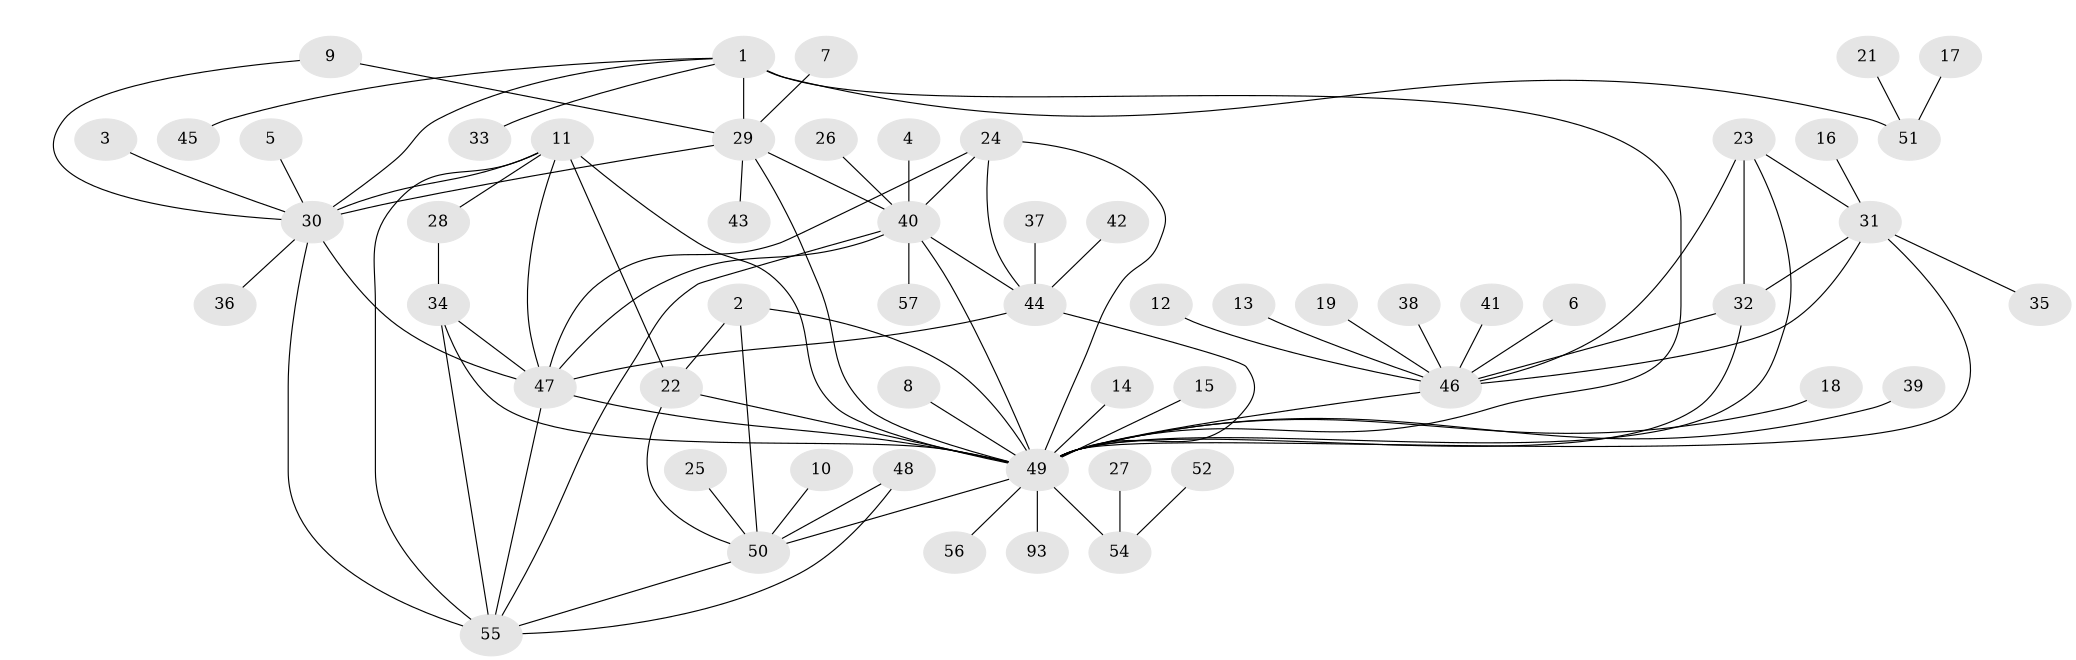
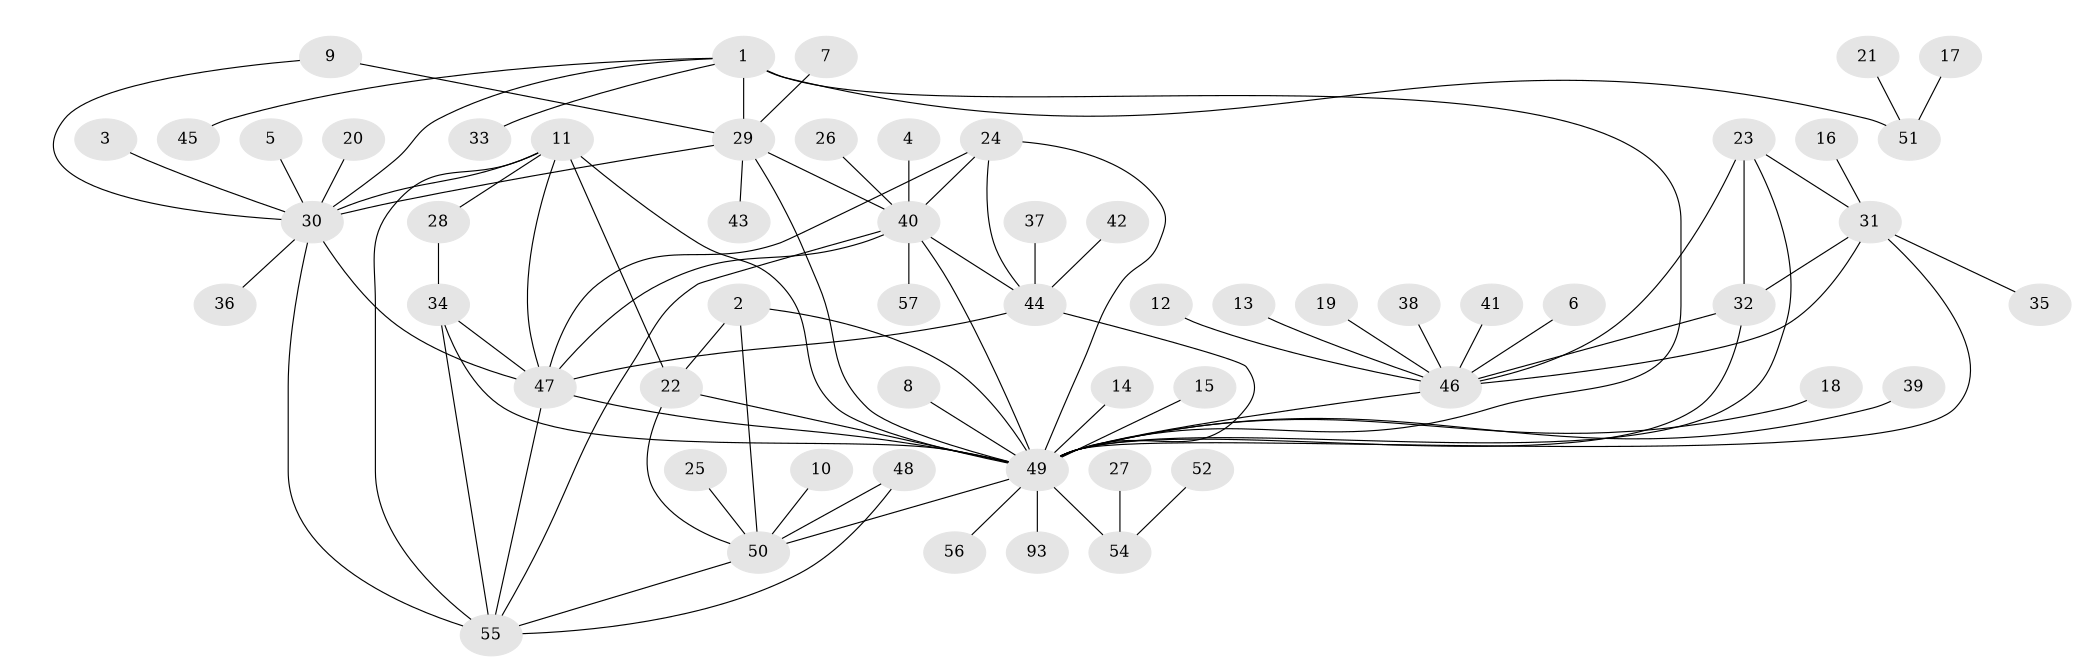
node "20": added
